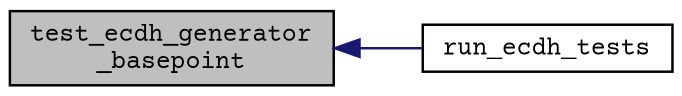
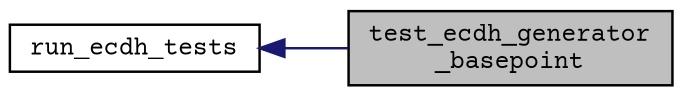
edge "run_ecdh_tests" -> "test_ecdh_generator _basepoint": reversed
